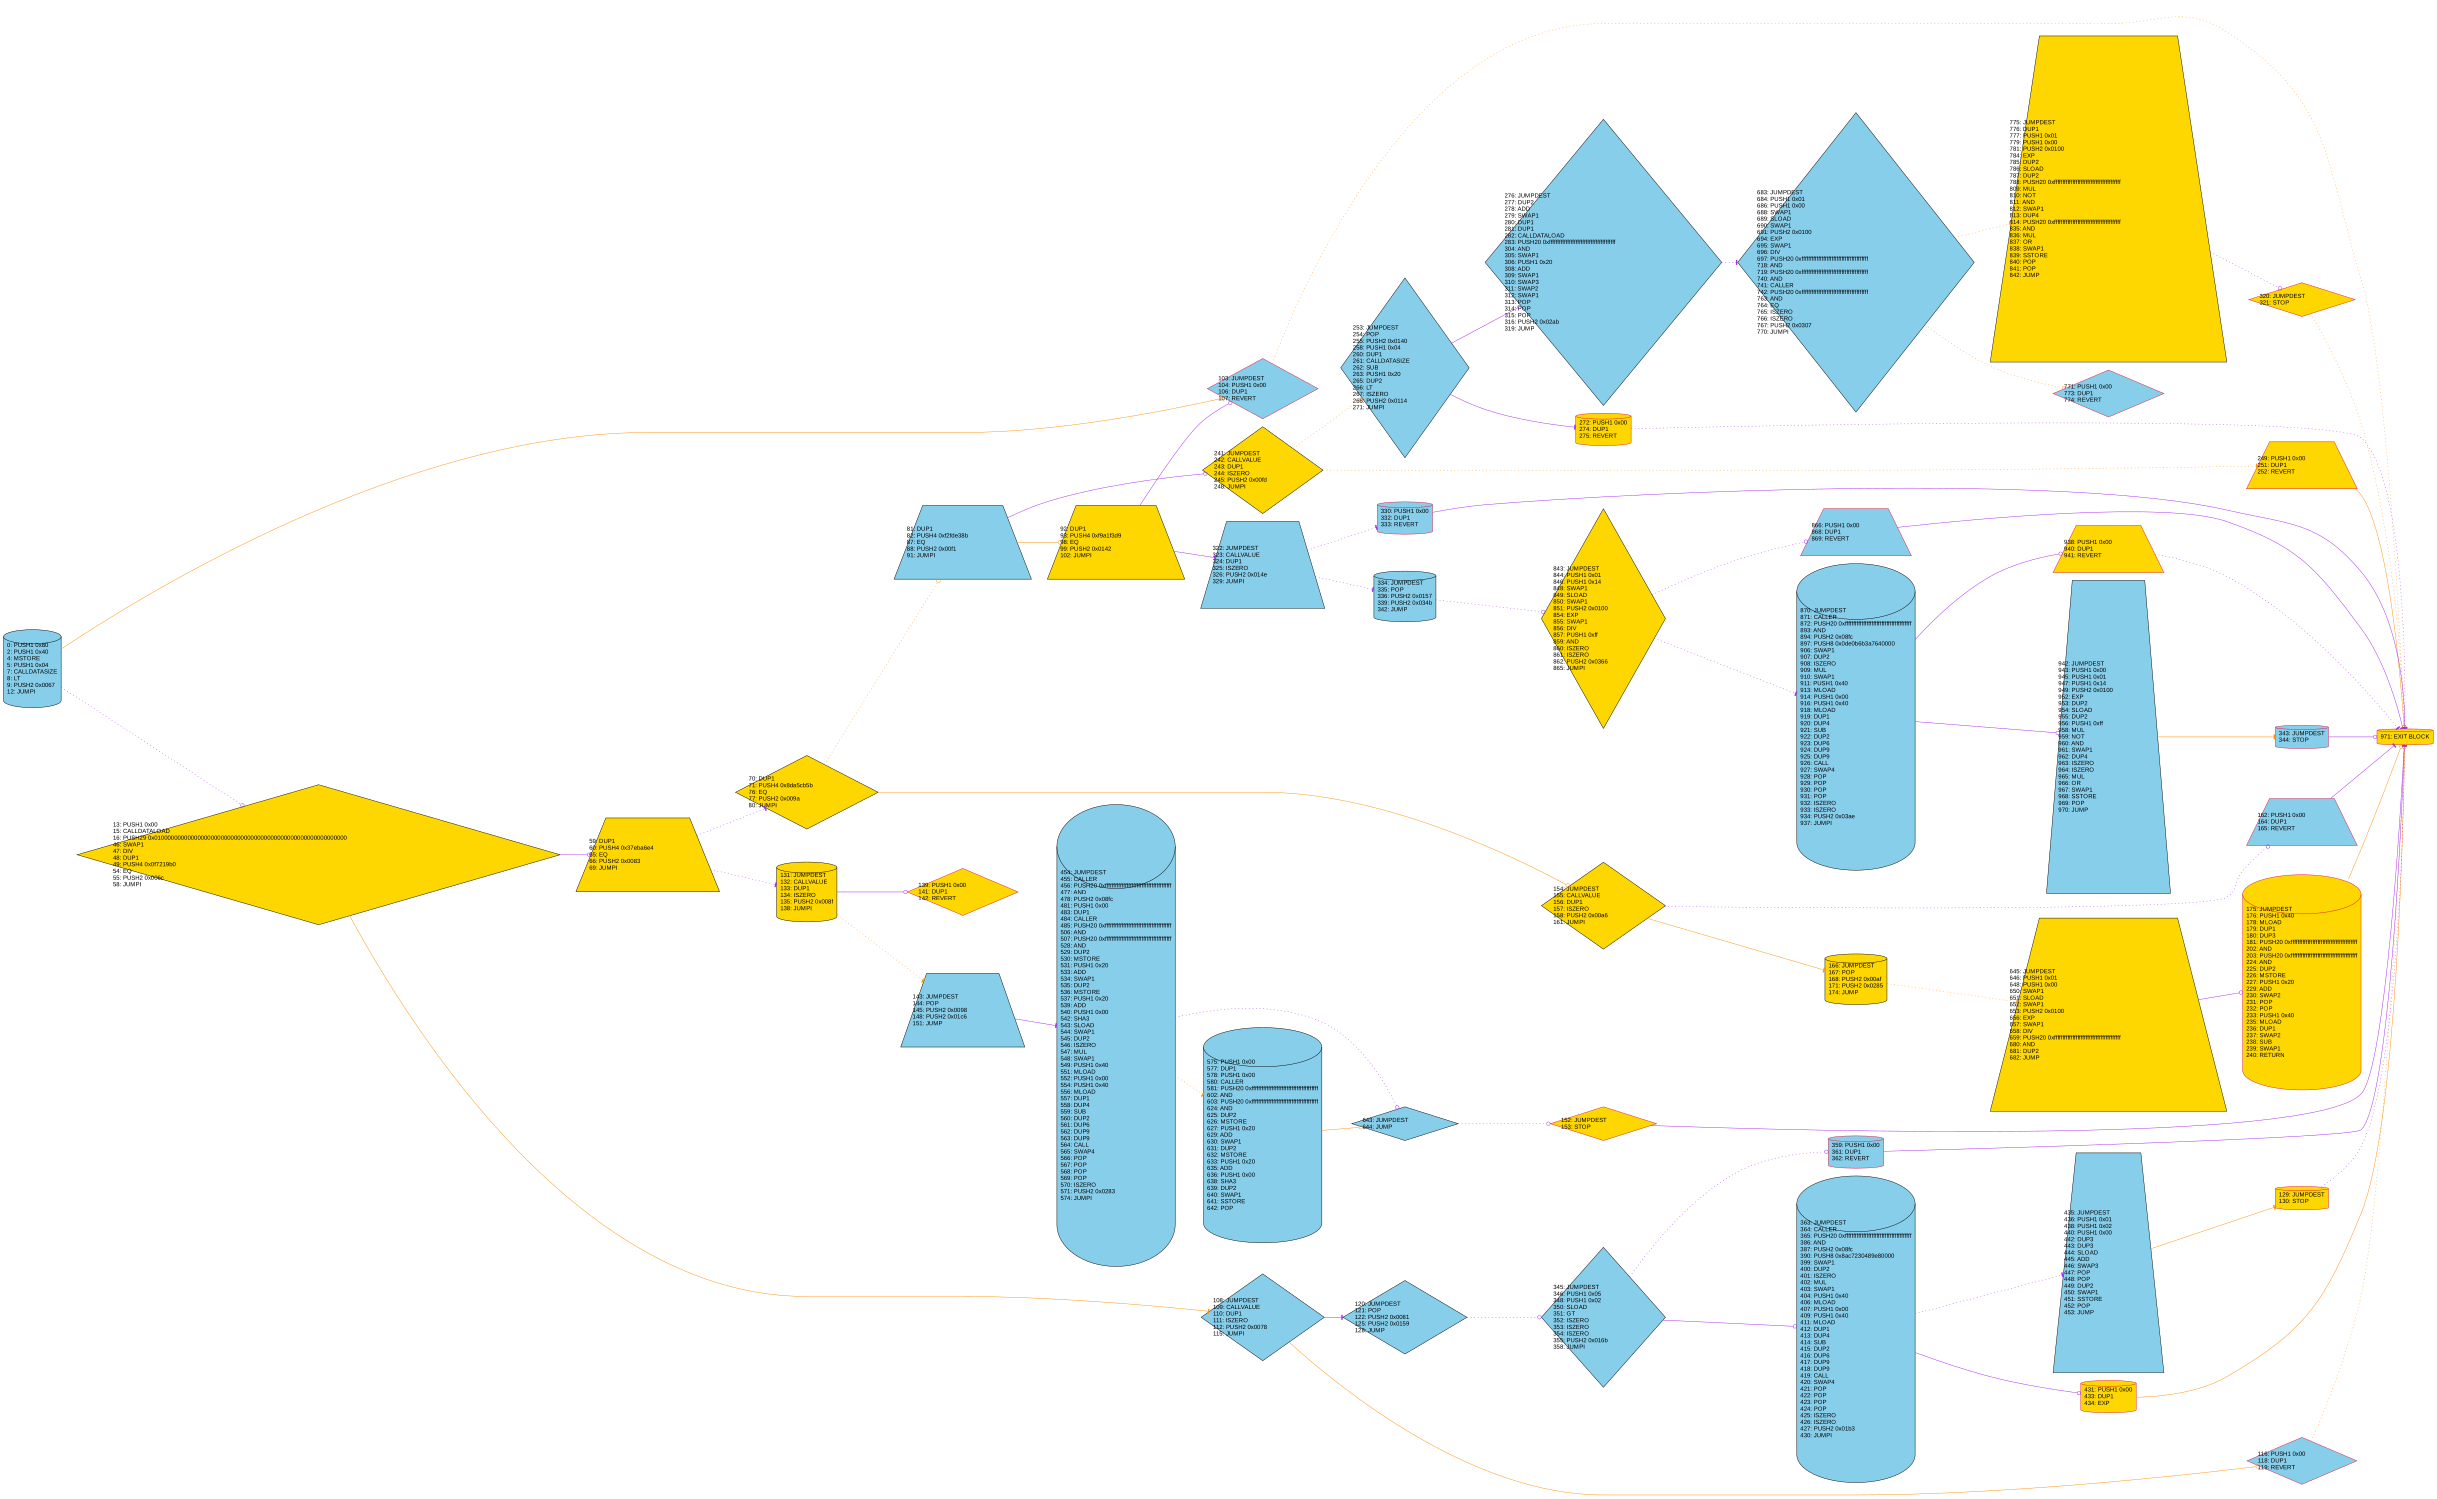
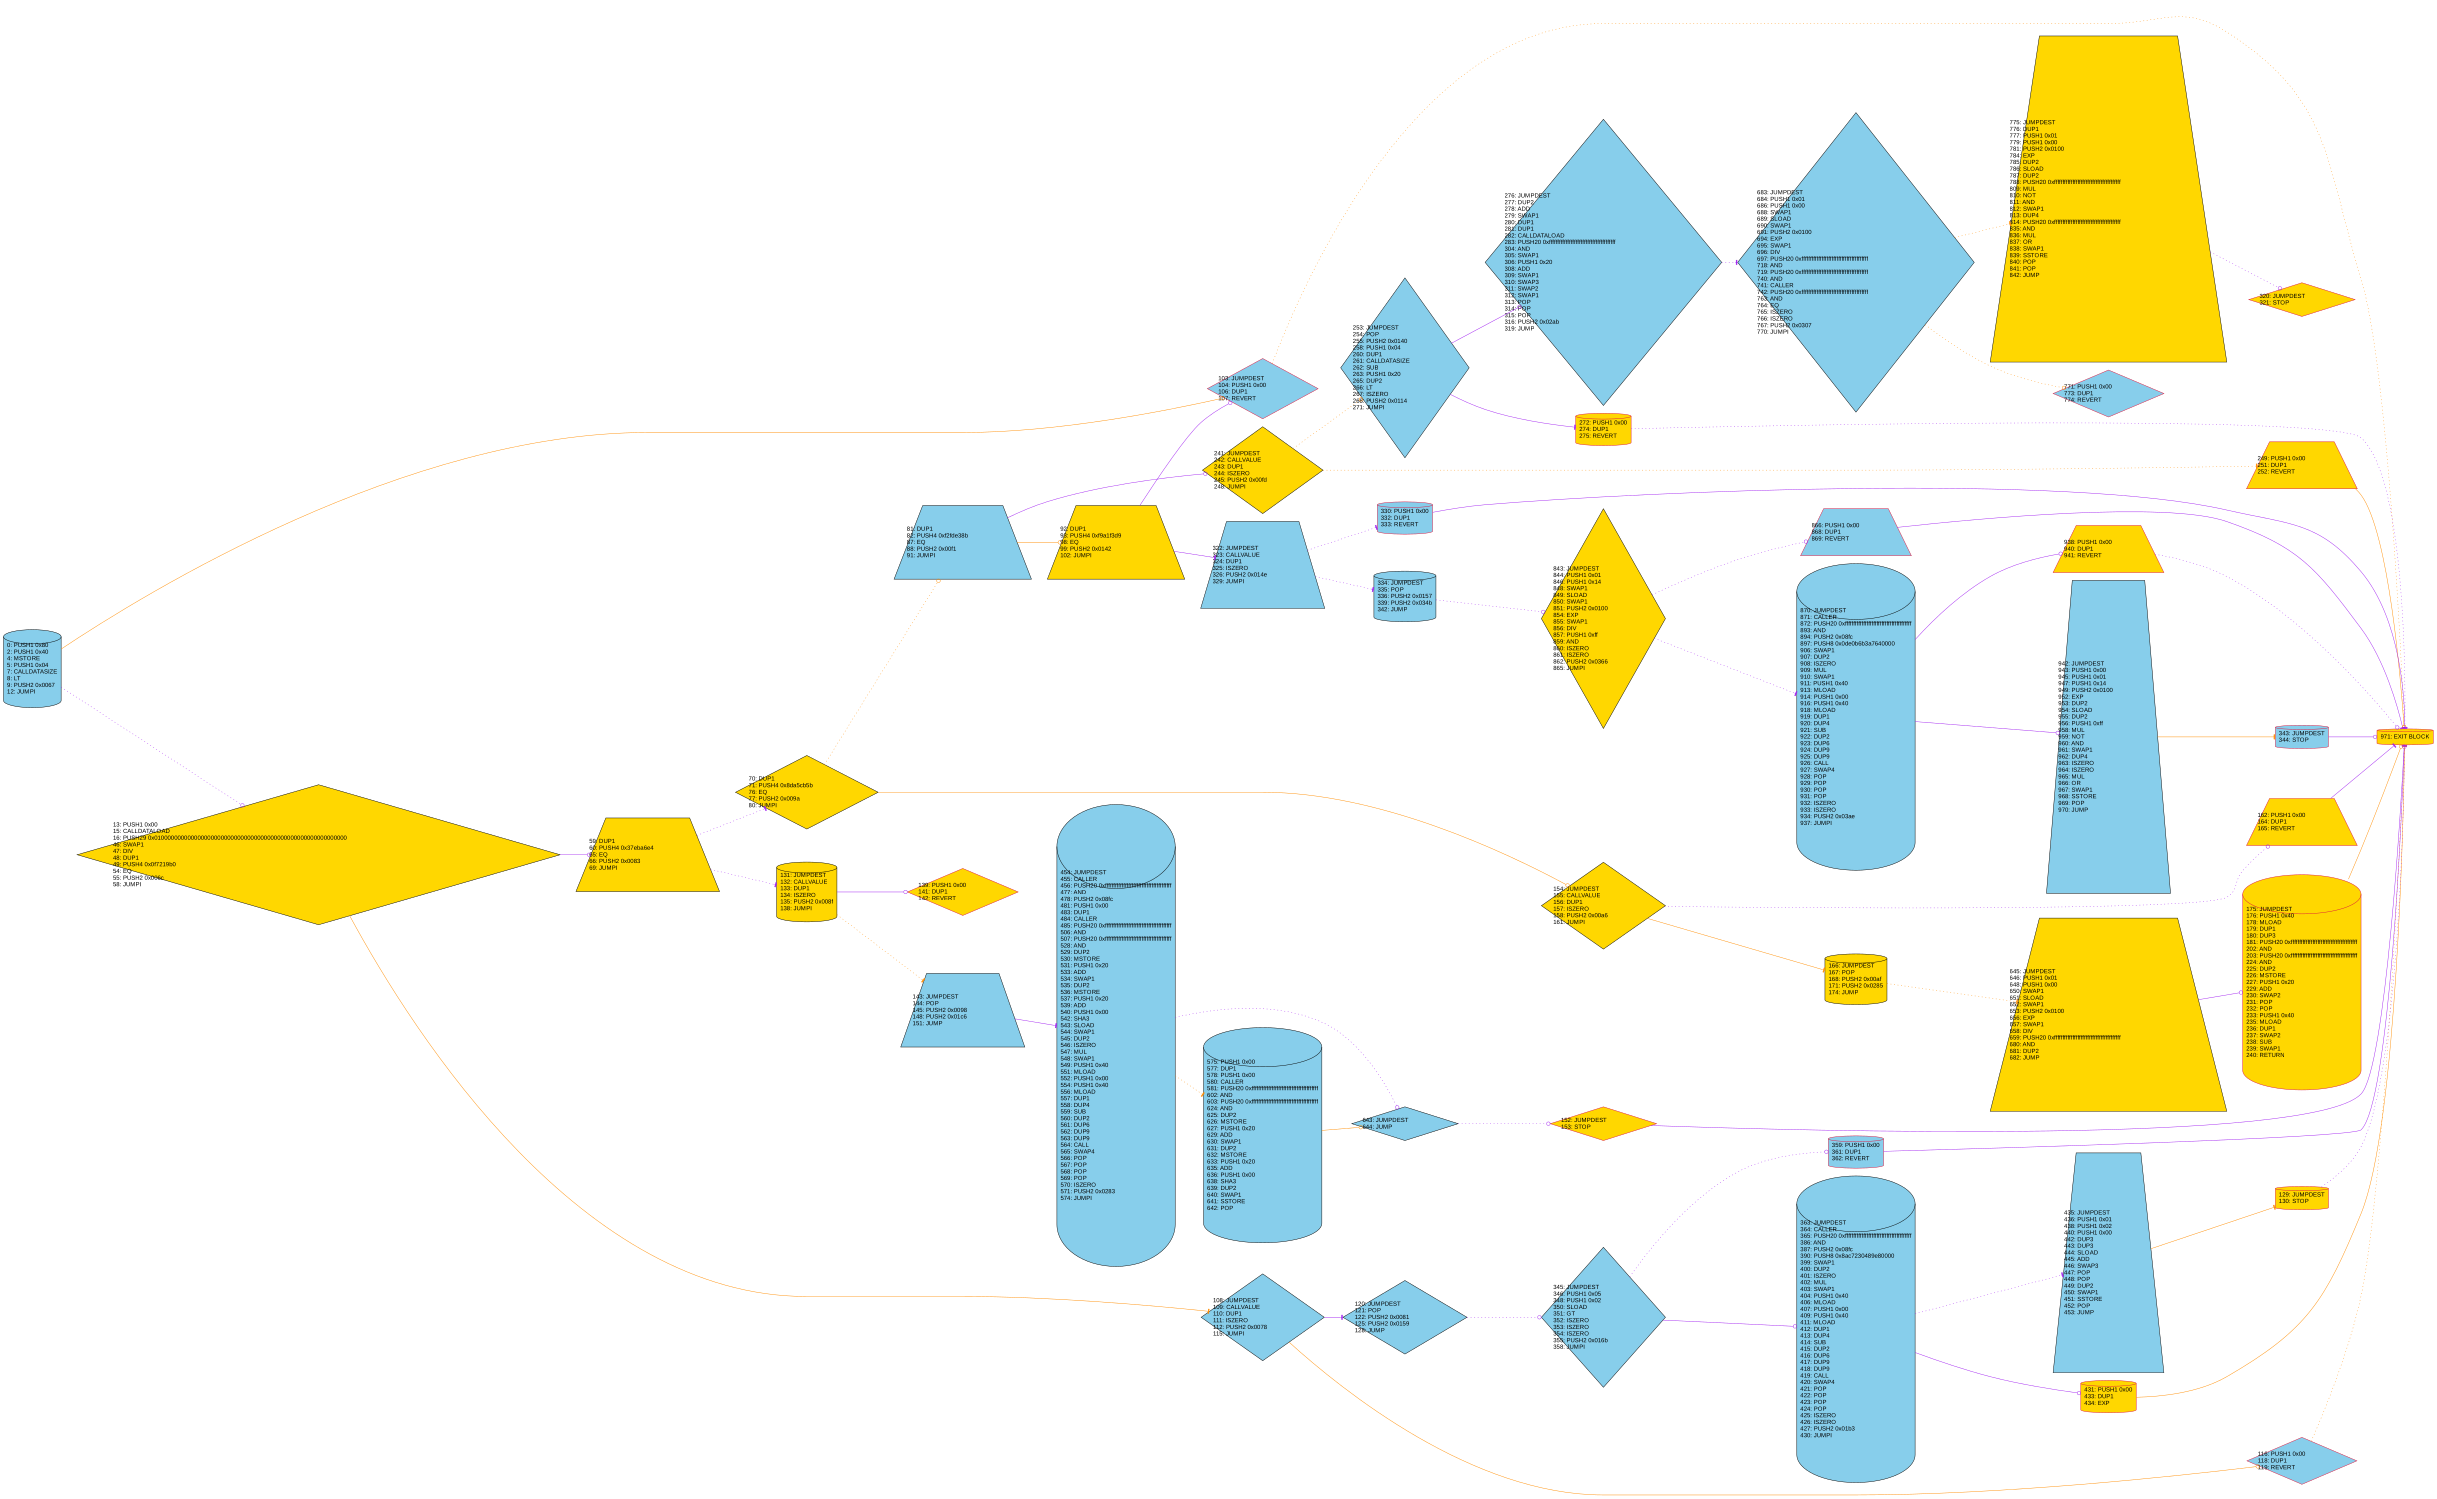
edge "320: JUMPDEST 321: STOP" -> "971: EXIT BLOCK": removed
edge "938: PUSH1 0x00 940: DUP1 941: REVERT" -> "971: EXIT BLOCK": arrowhead tee -> odot
node "162: PUSH1 0x00 164: DUP1 165: REVERT": fillcolor skyblue -> gold
